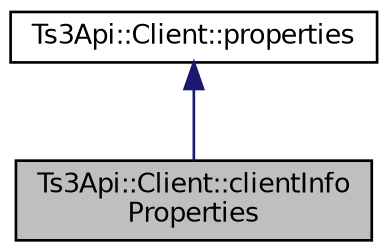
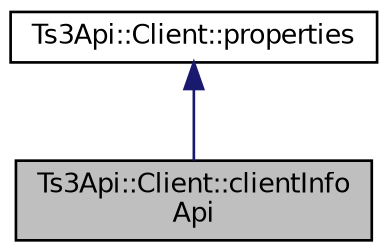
node "Ts3Api::Client::clientInfo Properties": label "Ts3Api::Client::clientInfo Properties" -> "Ts3Api::Client::clientInfo Api"
